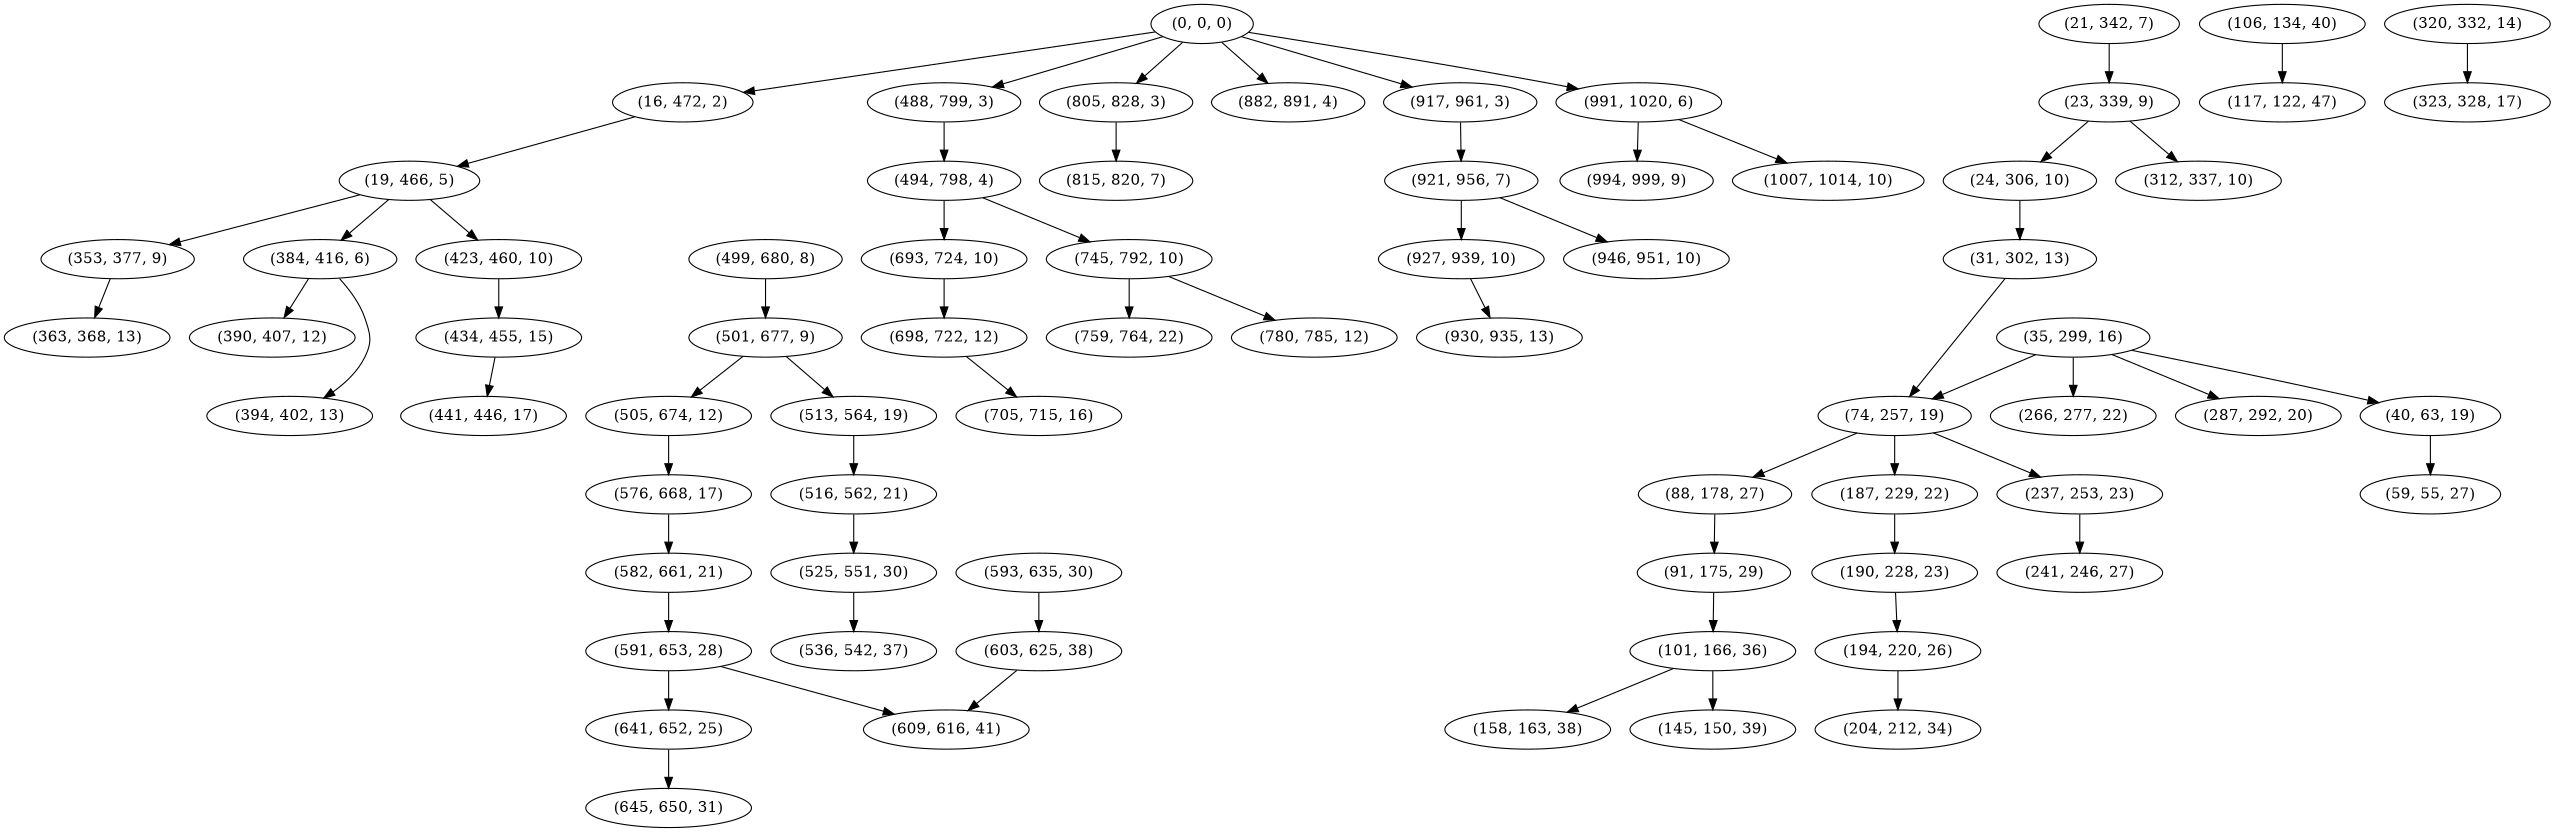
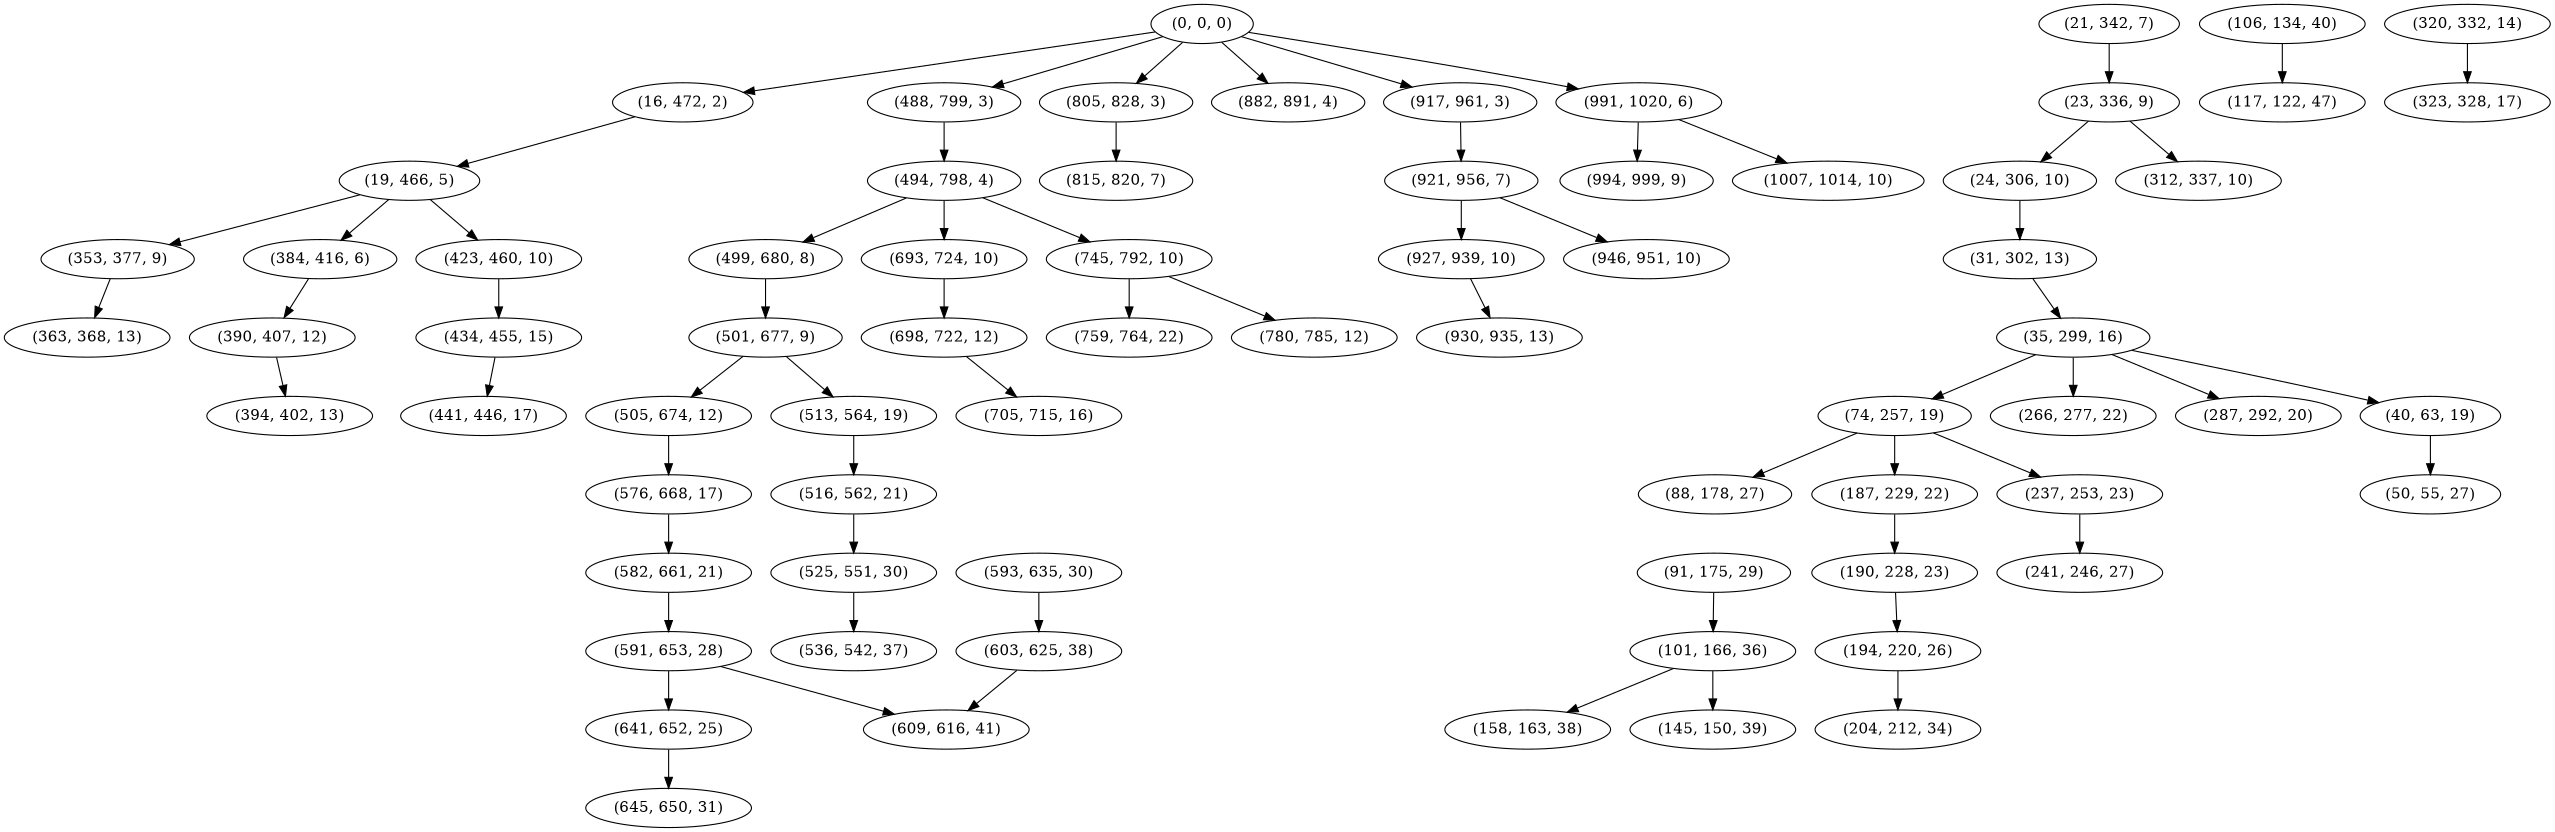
node "(23, 339, 9)": label "(23, 339, 9)" -> "(23, 336, 9)"
edge "(494, 798, 4)" -> "(499, 680, 8)": added
edge "(31, 302, 13)" -> "(74, 257, 19)": now "(31, 302, 13)" -> "(35, 299, 16)"
edge "(384, 416, 6)" -> "(394, 402, 13)": now "(390, 407, 12)" -> "(394, 402, 13)"
node "(59, 55, 27)": label "(59, 55, 27)" -> "(50, 55, 27)"
edge "(88, 178, 27)" -> "(91, 175, 29)": removed
